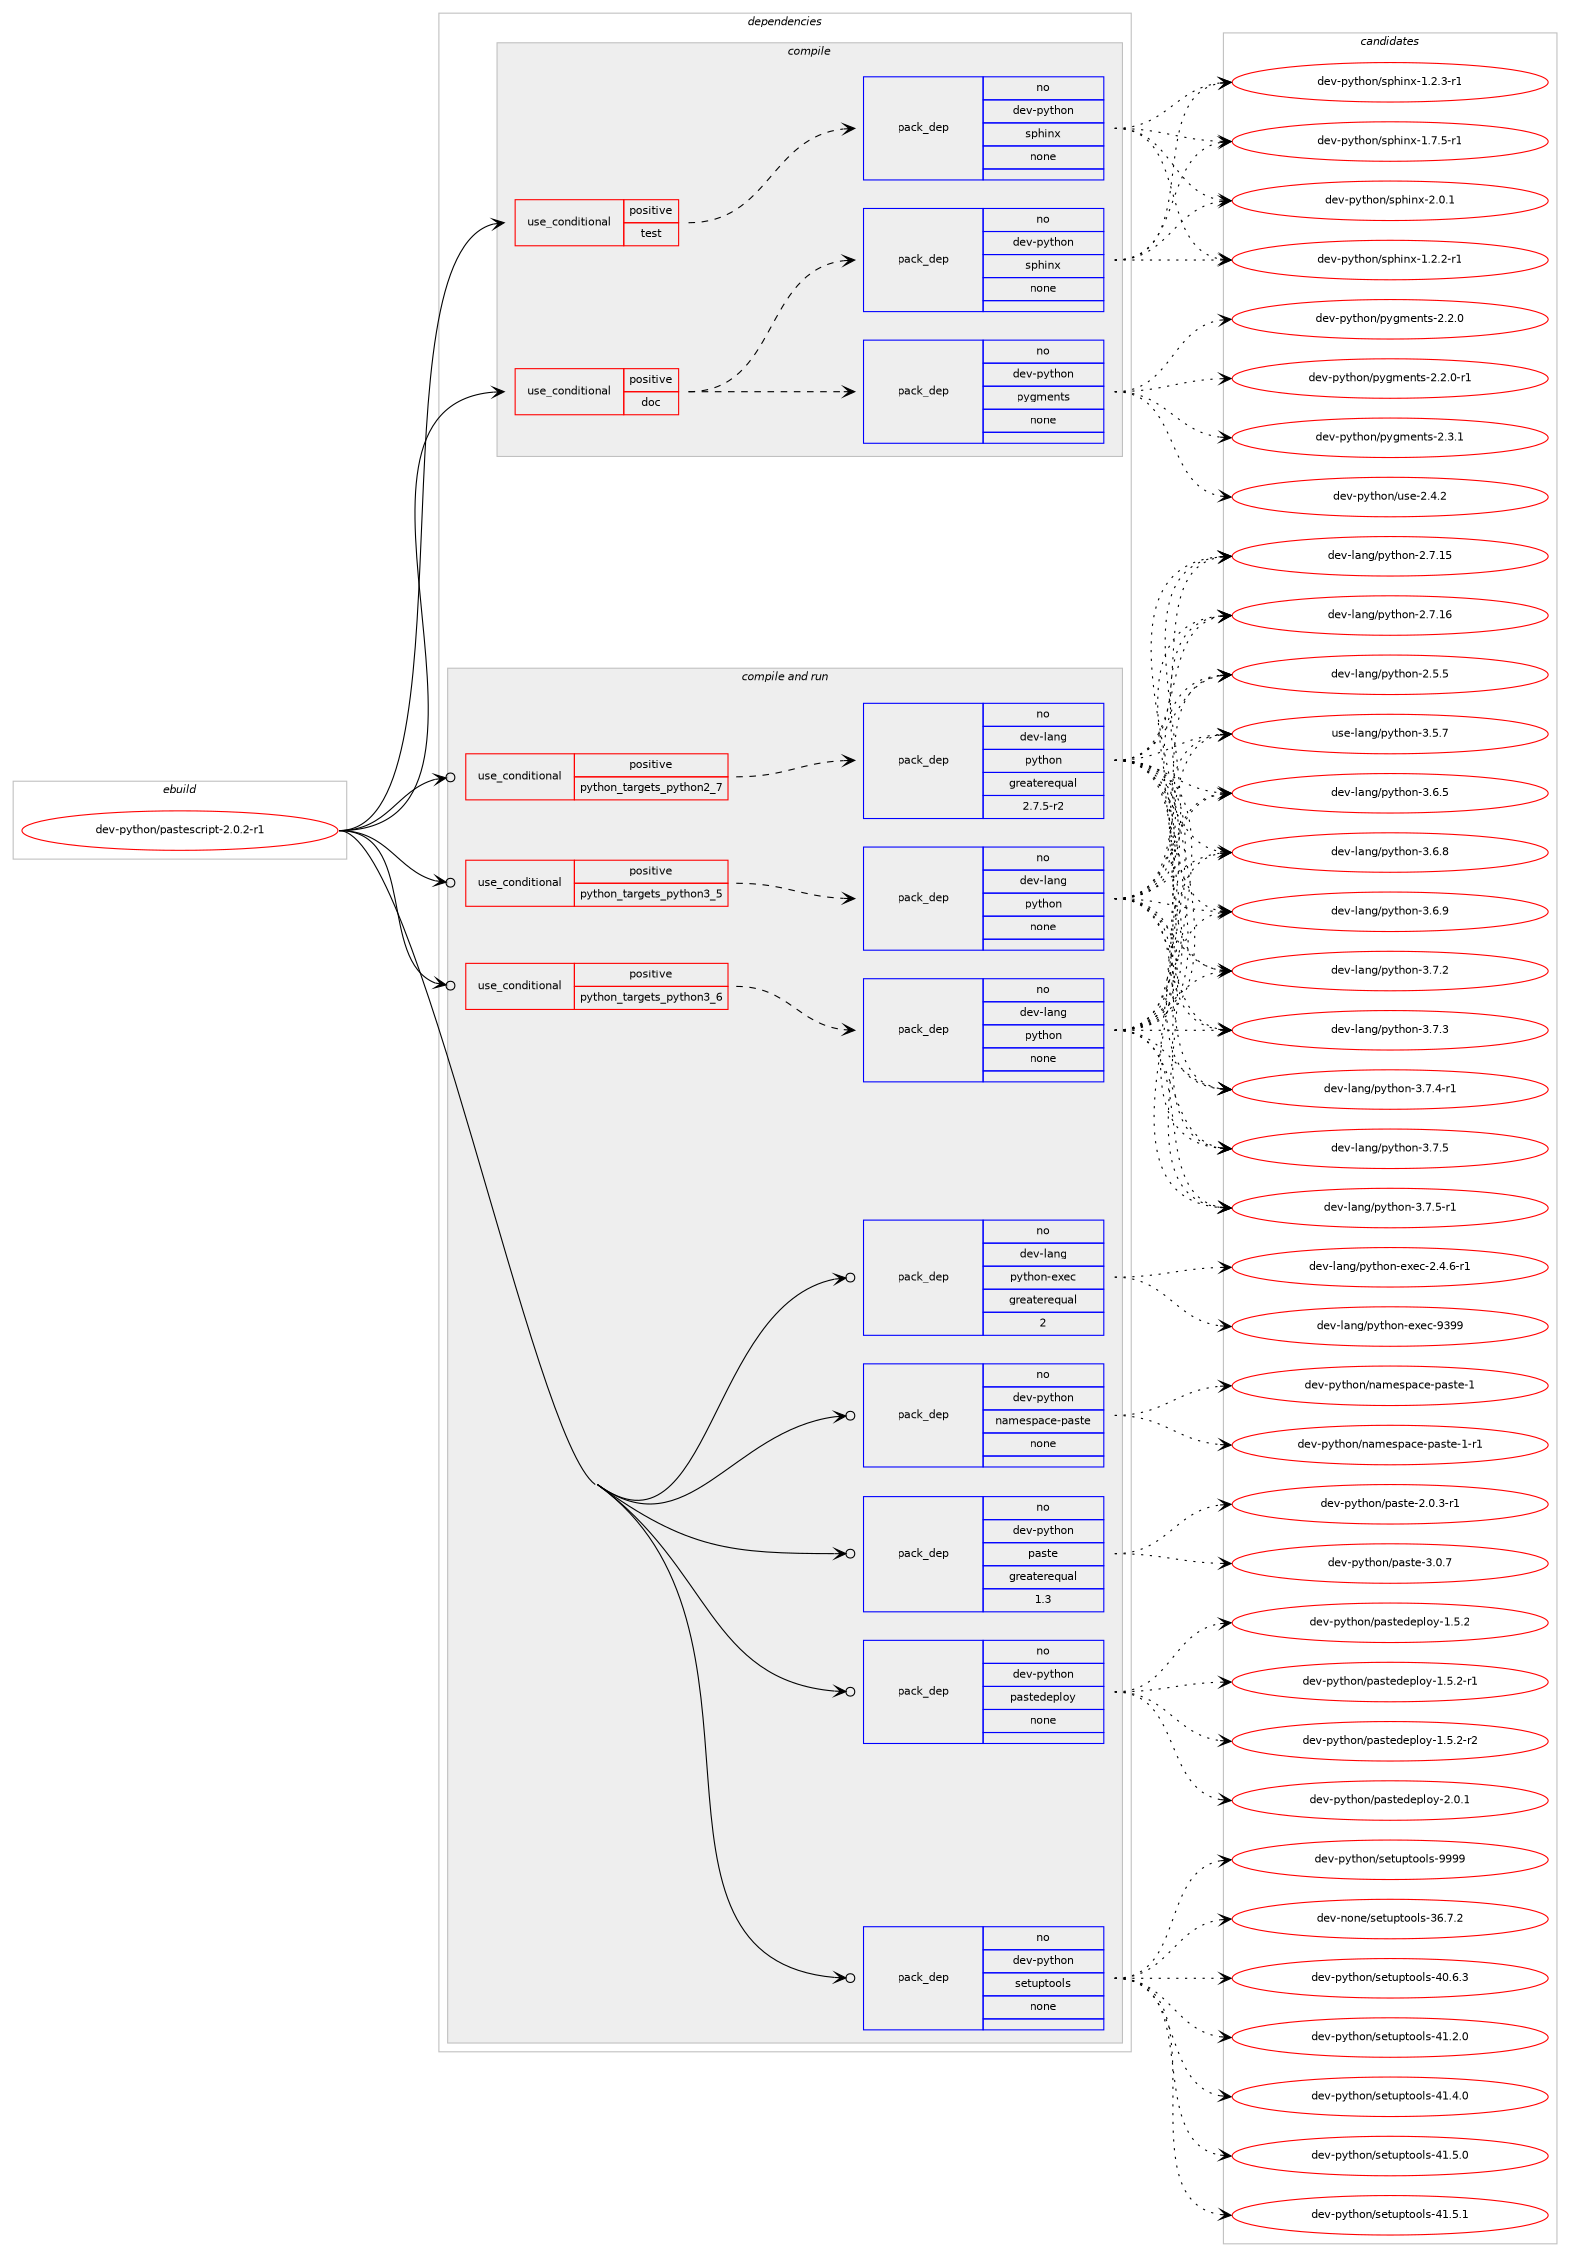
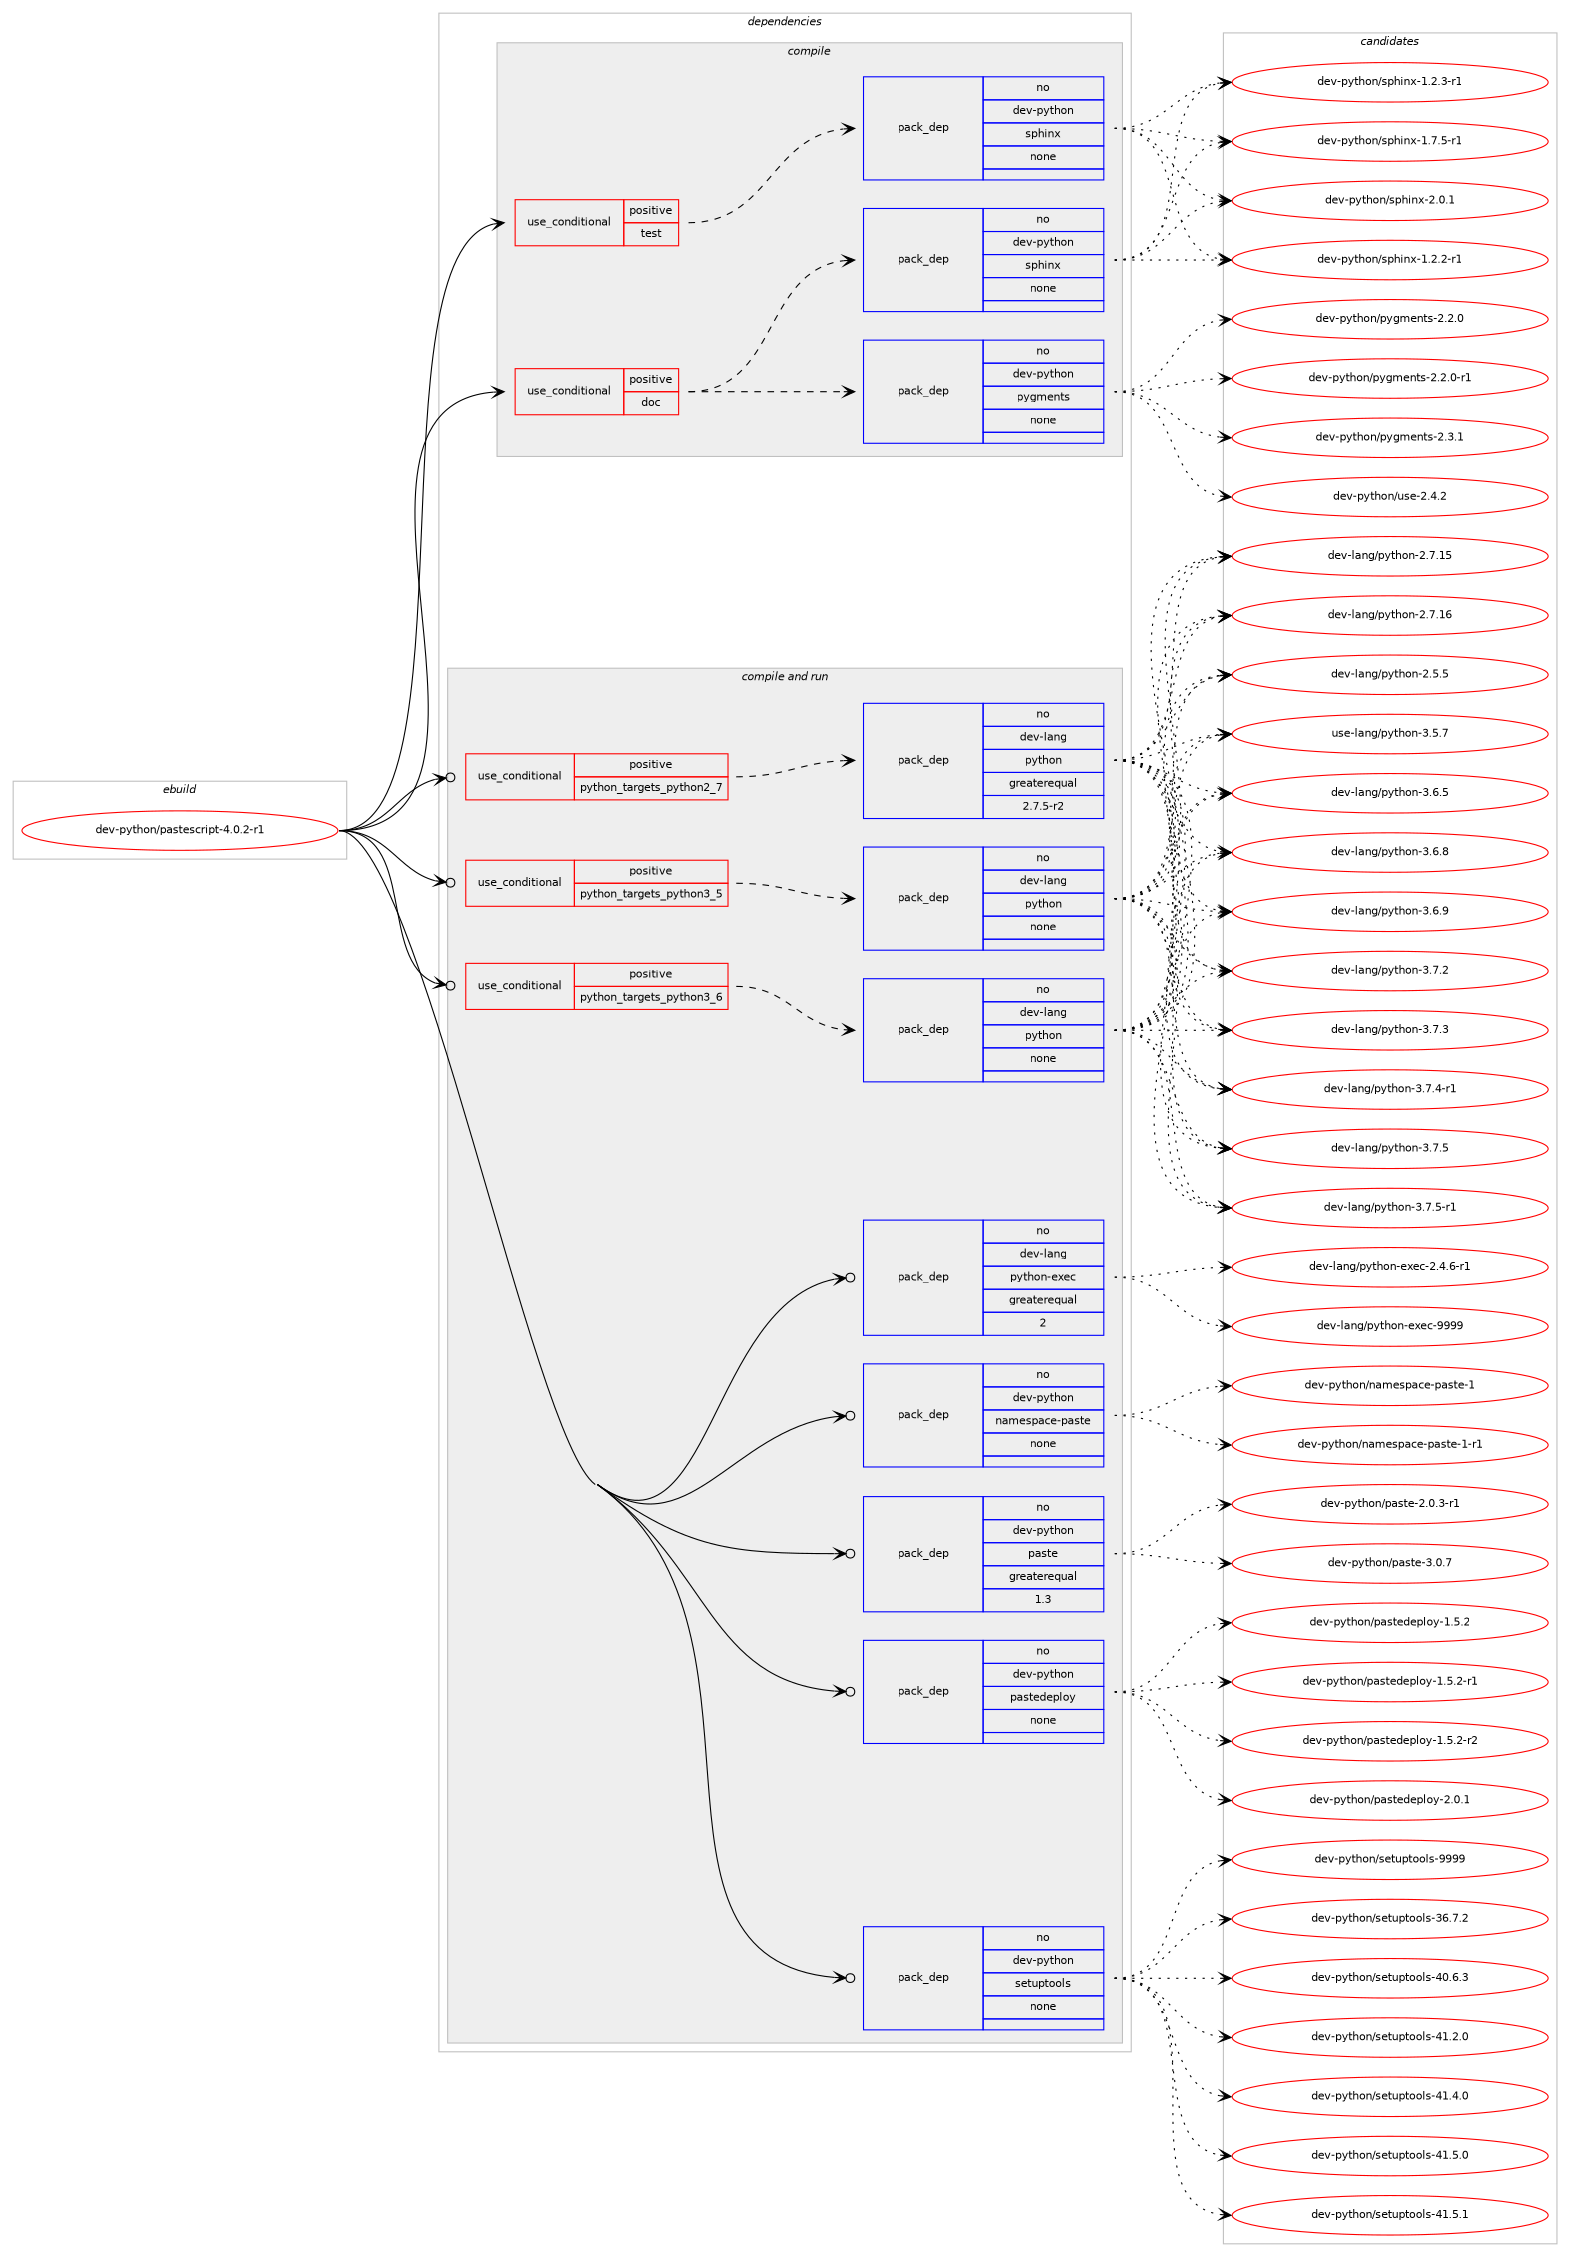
node "dev-python/pastescript-2.0.2-r1": label "dev-python/pastescript-2.0.2-r1" -> "dev-python/pastescript-4.0.2-r1"
node "dev-lang/python-exec-9399": label "dev-lang/python-exec-9399" -> "dev-lang/python-exec-9999"
node "dev-none/setuptools-36.7.2": label "dev-none/setuptools-36.7.2" -> "dev-python/setuptools-36.7.2"
